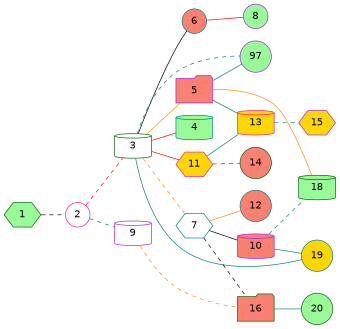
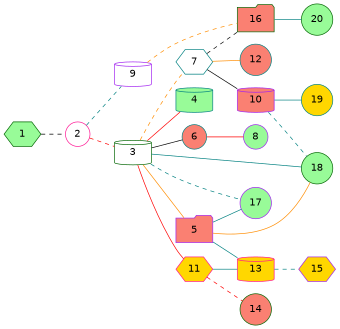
node "97": label "97" -> "17"
node "18": shape cylinder -> circle
edge "3" -- "19": now "3" -- "18"
